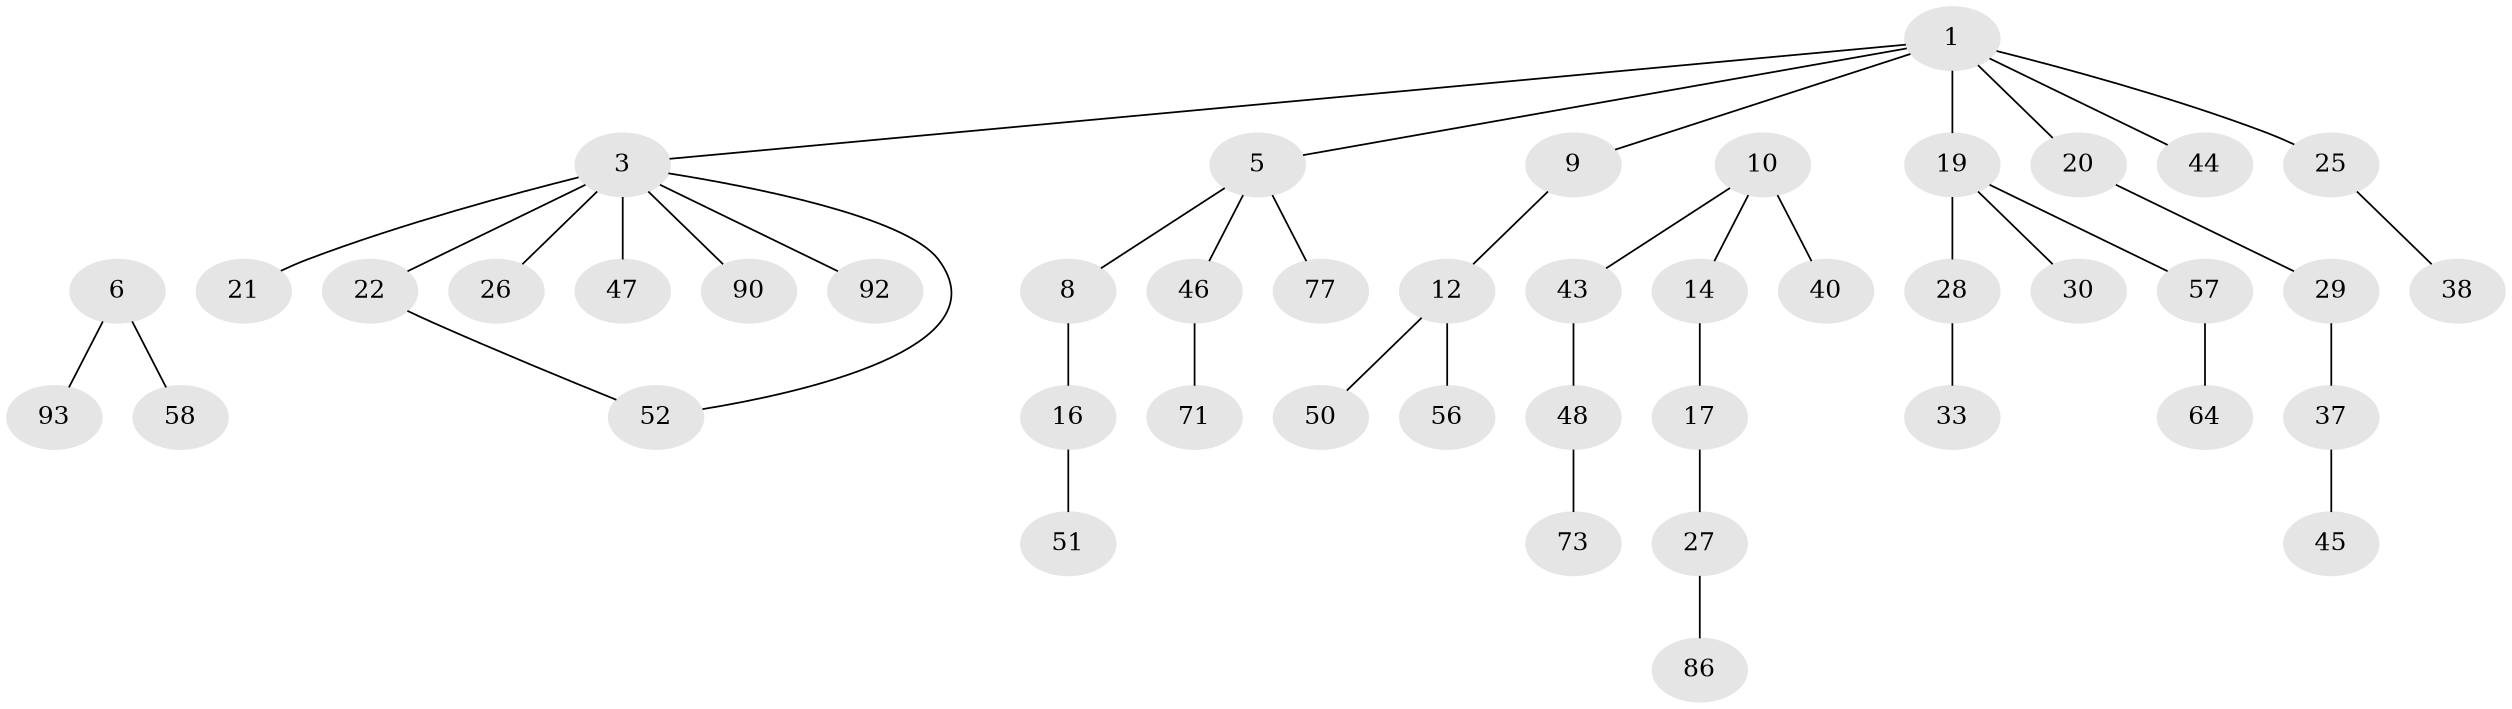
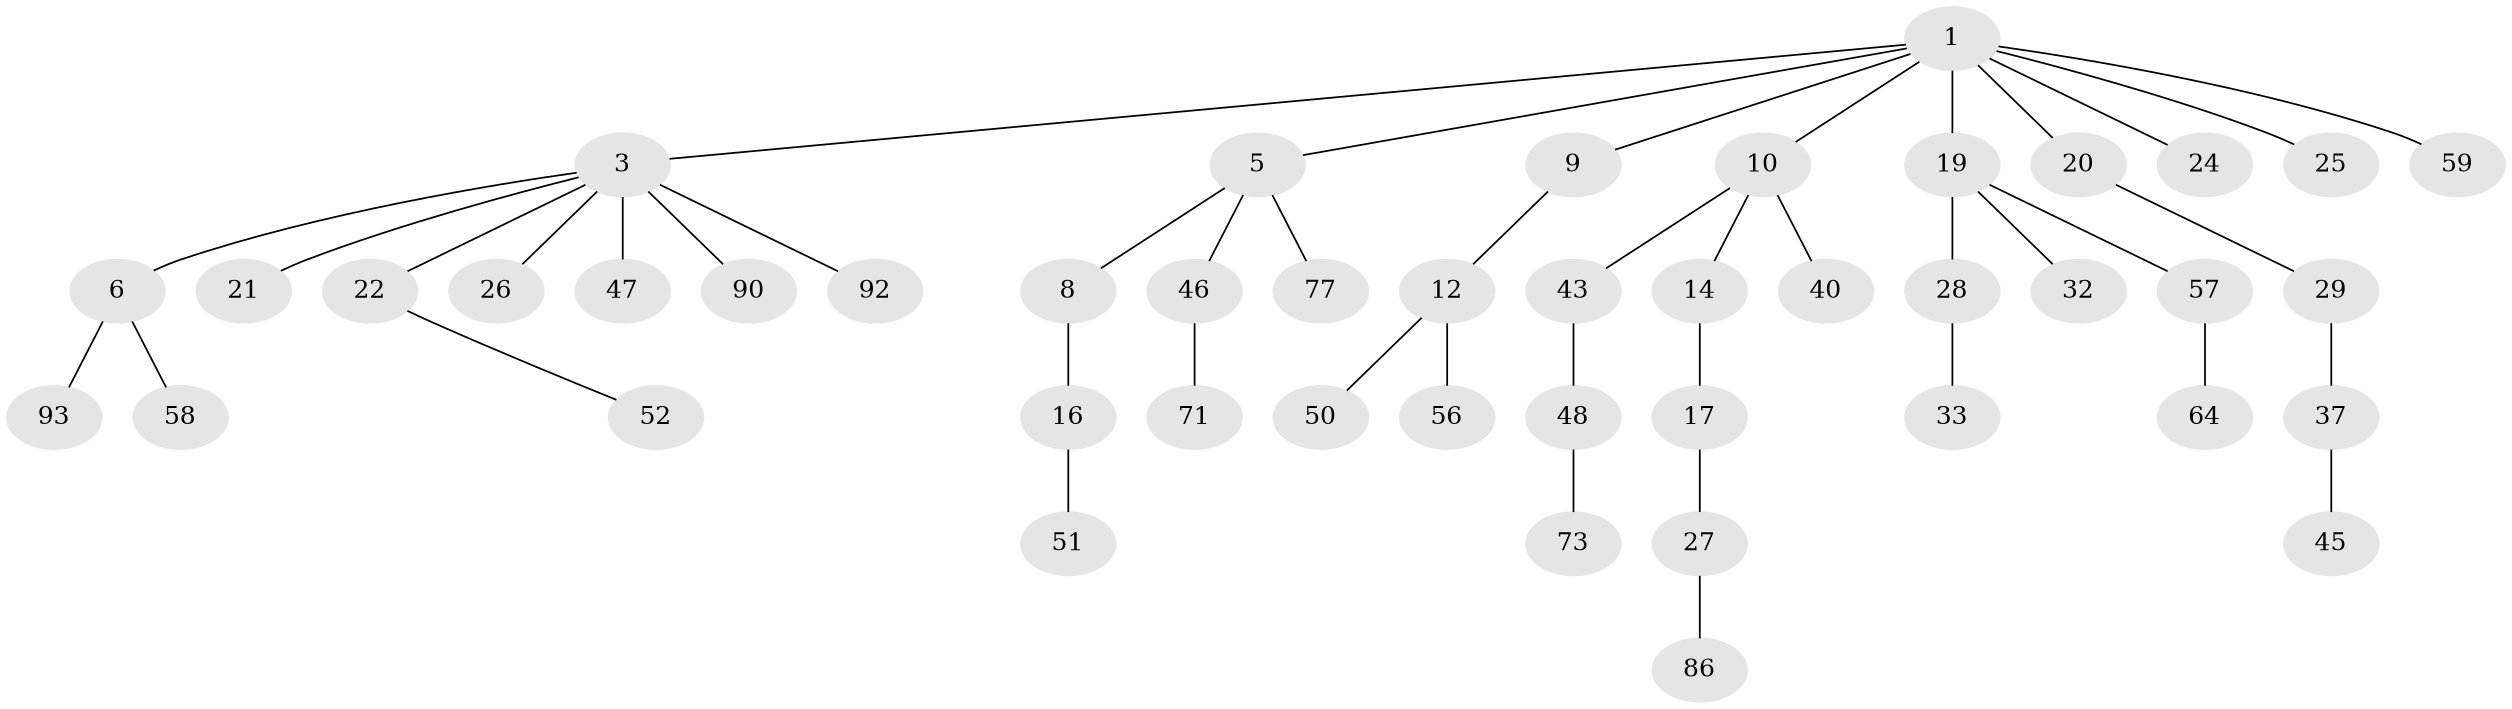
edge "1" -- "10": added
node "44": label "44" -> "24"
node "59": added
edge "3" -- "52": now "3" -- "6"
node "30": label "30" -> "32"
node "38": removed
